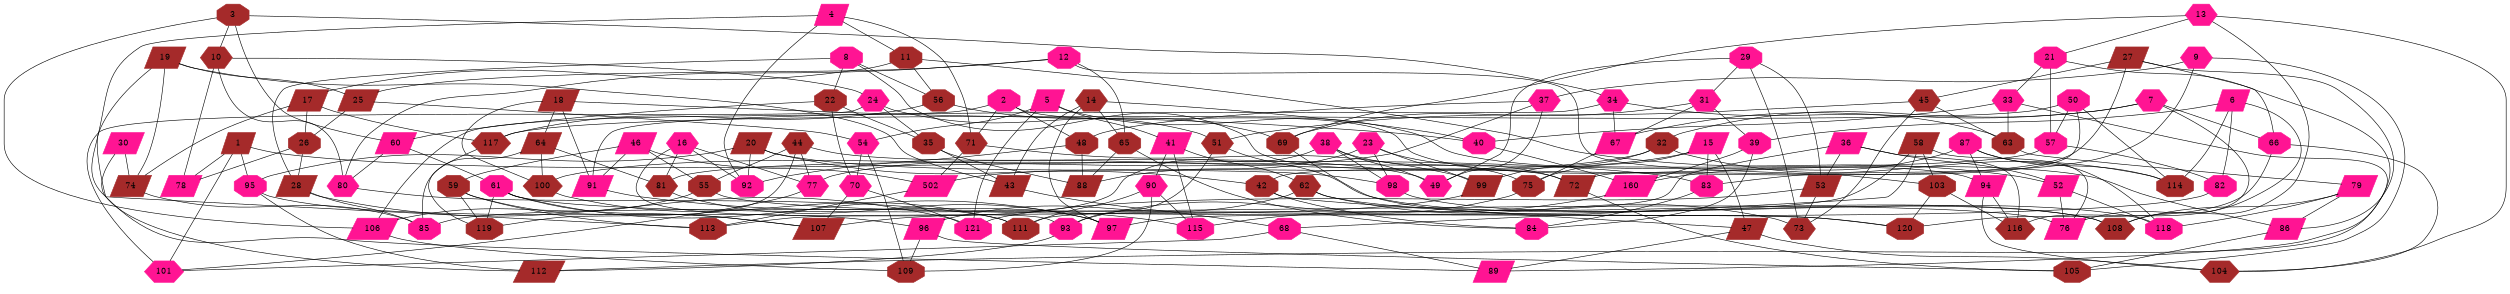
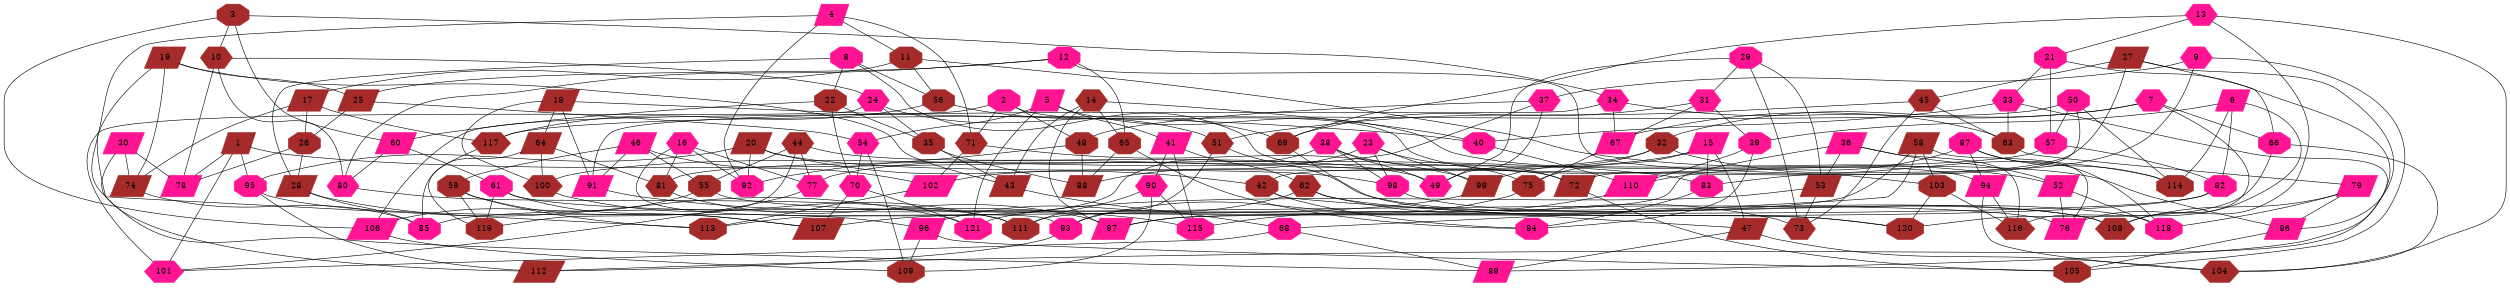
edge "30" -- "78": added
node "502": label "502" -> "102"
node "160": label "160" -> "110"
edge "61" -- "97": now "82" -- "97"
